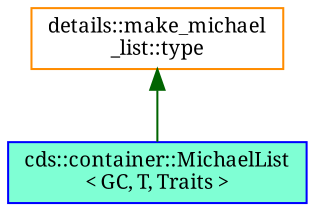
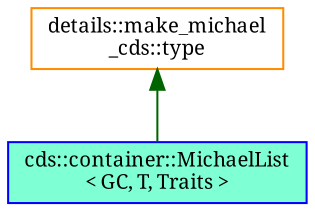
node "details::make_michael _list::type": label "details::make_michael _list::type" -> "details::make_michael _cds::type"
